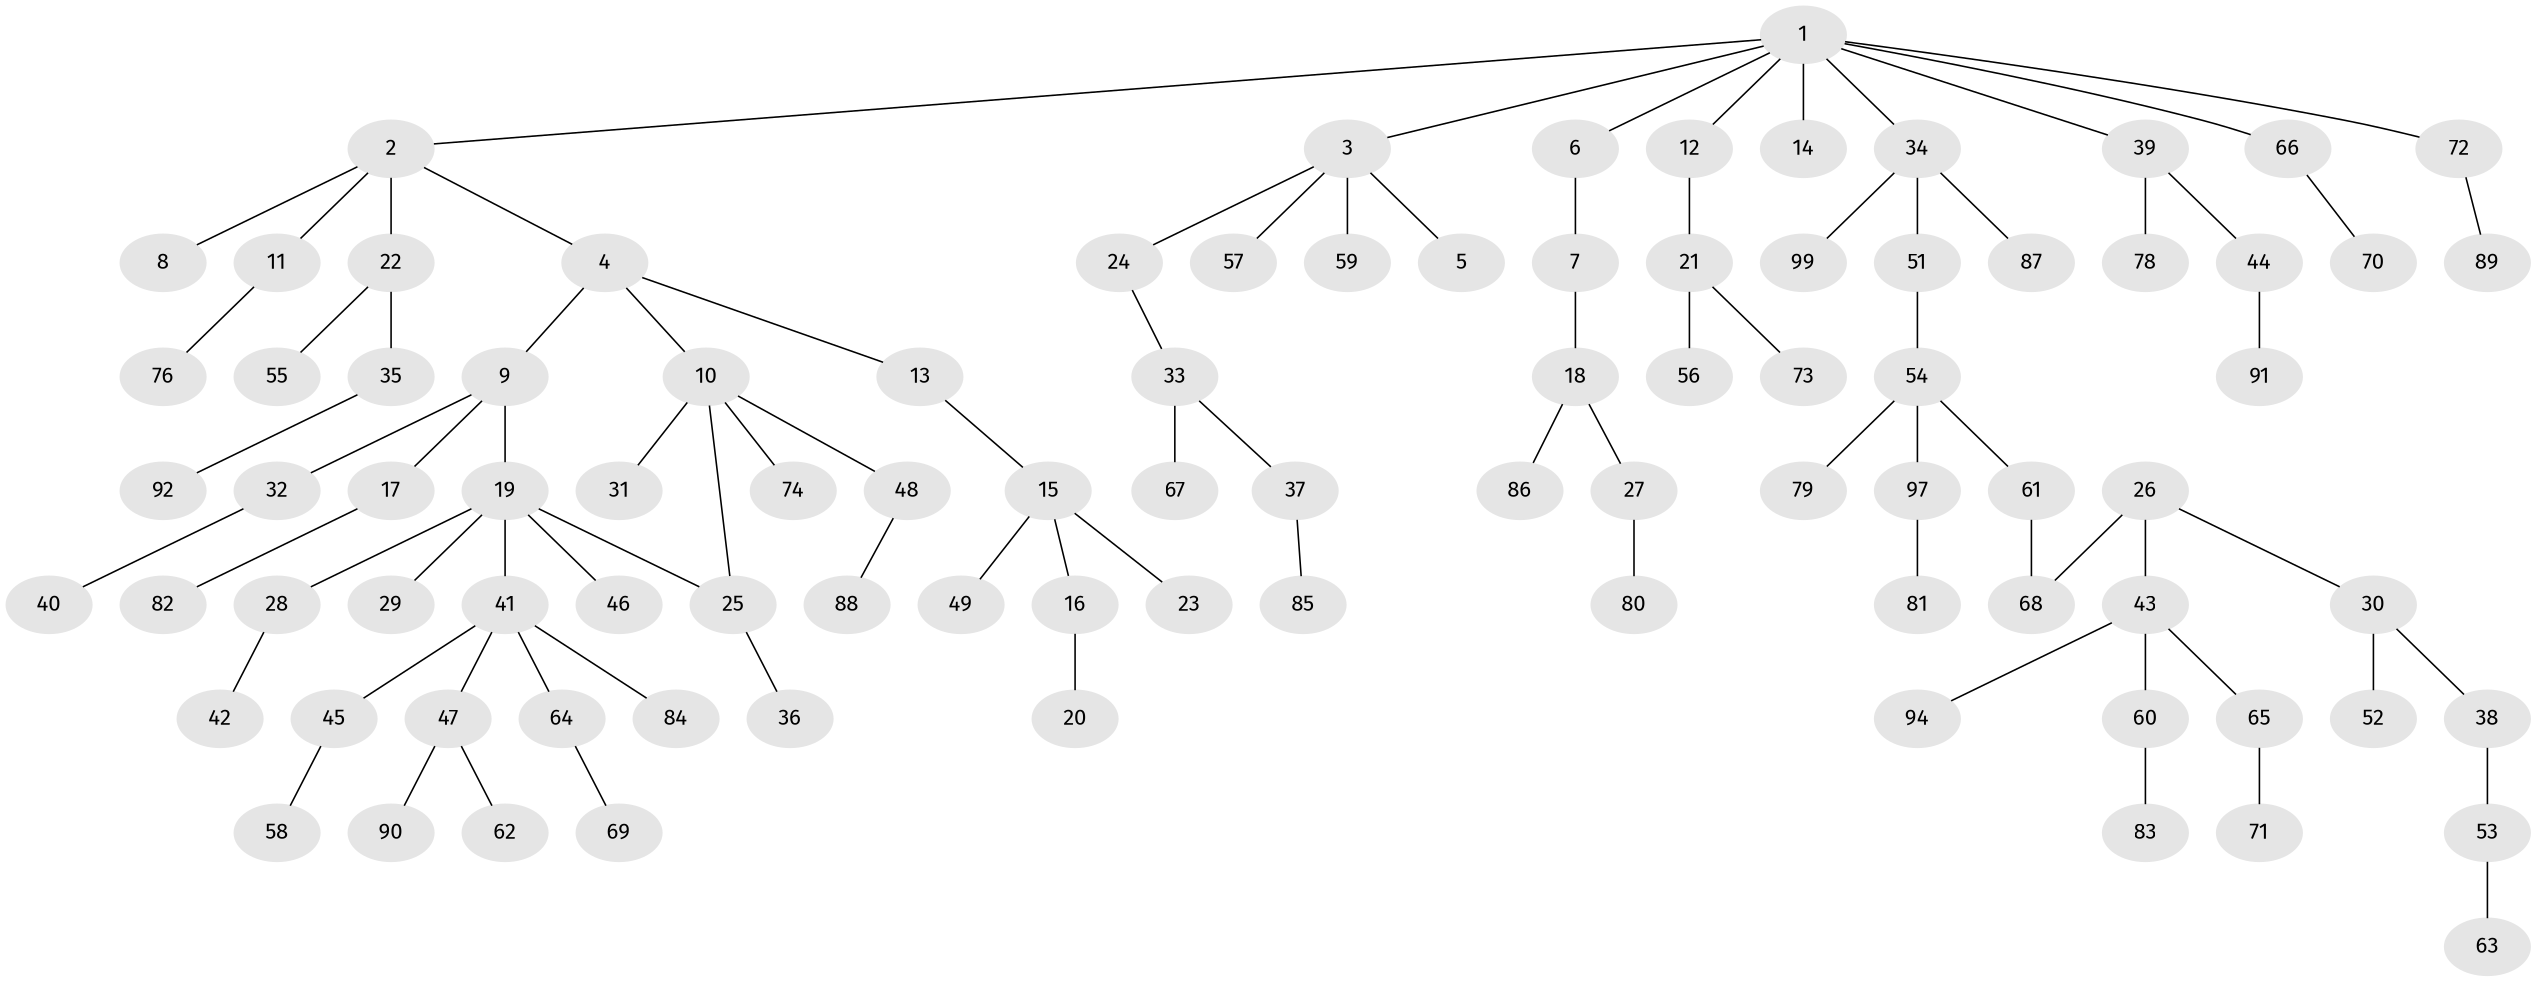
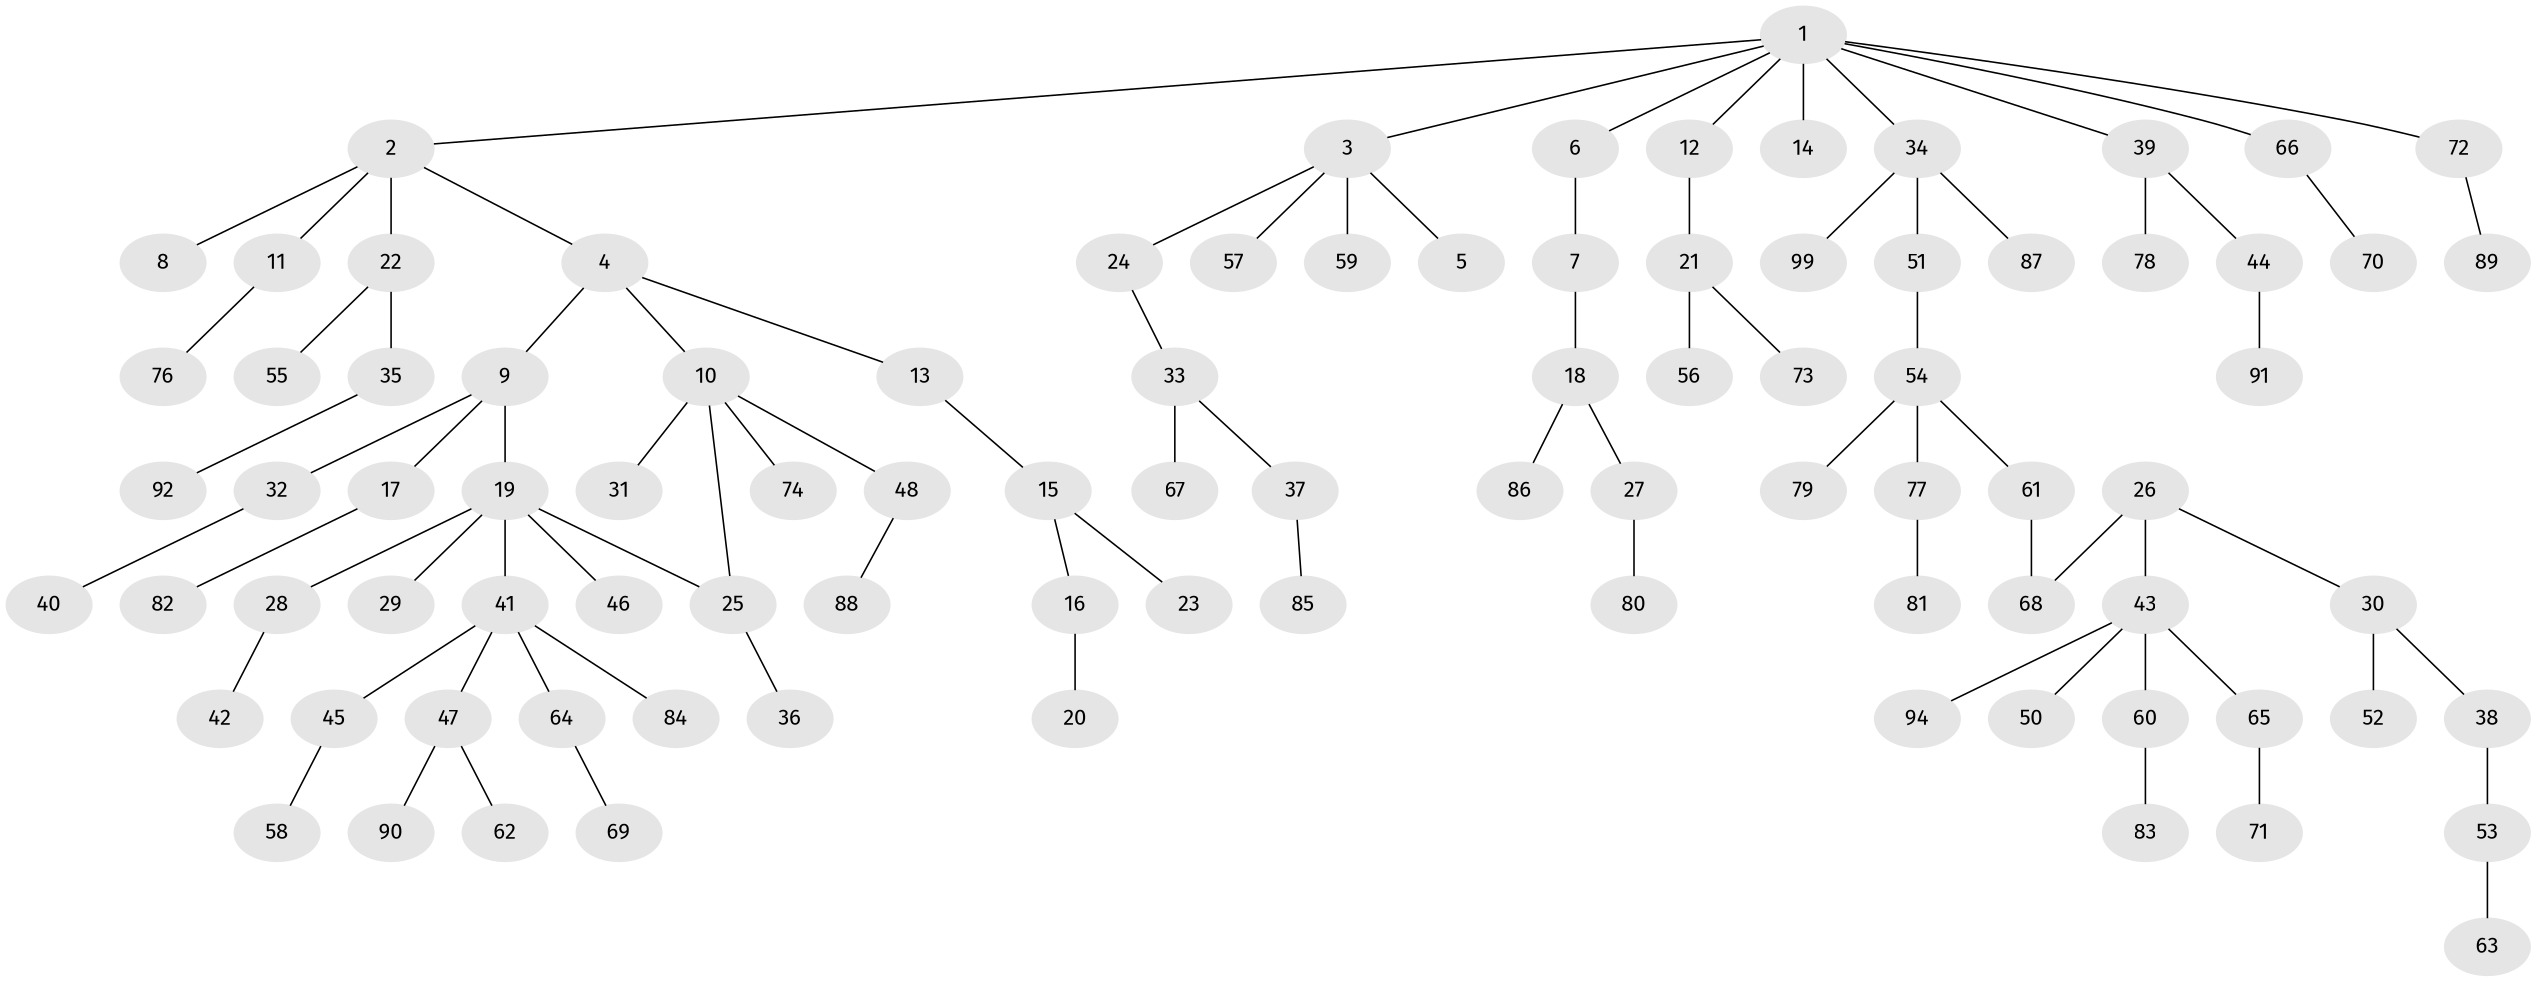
node "97": label "97" -> "77"
node "49": removed
node "50": added
